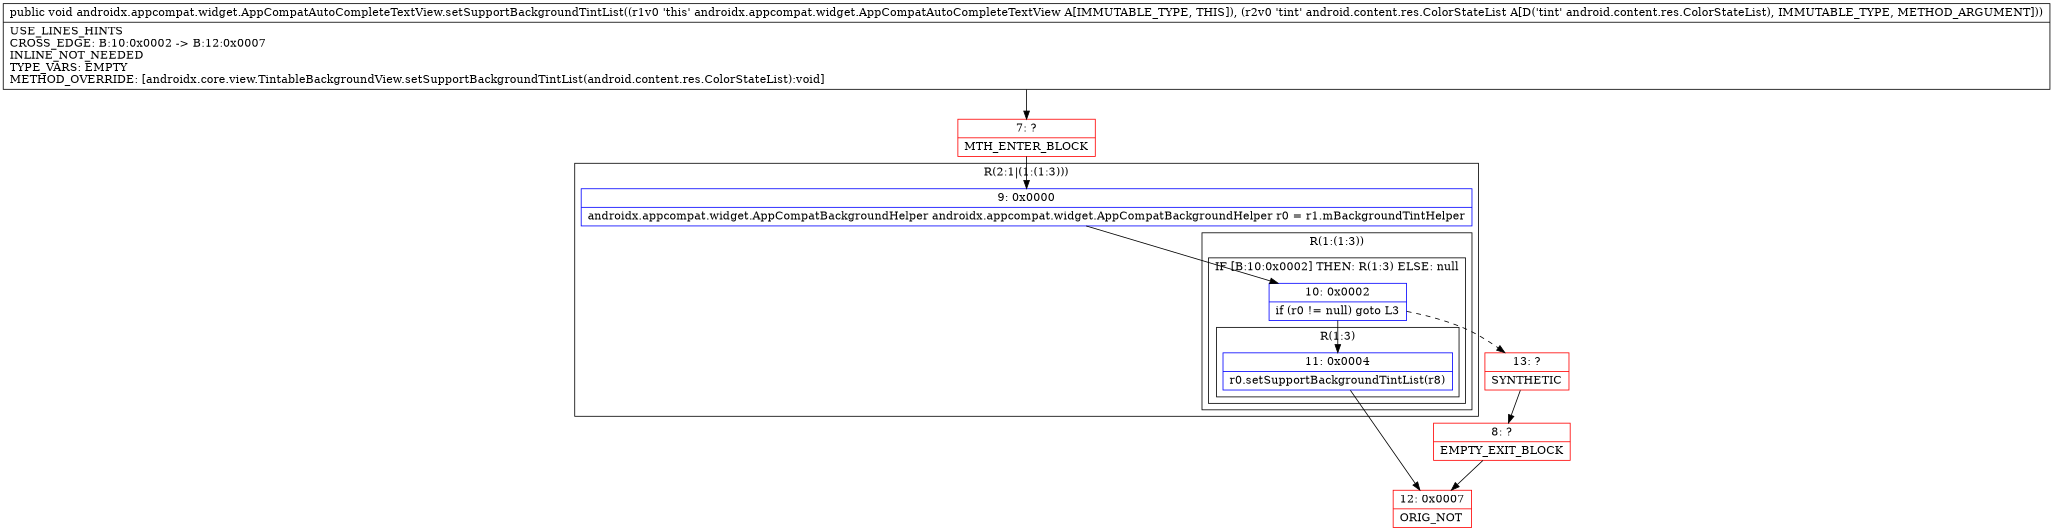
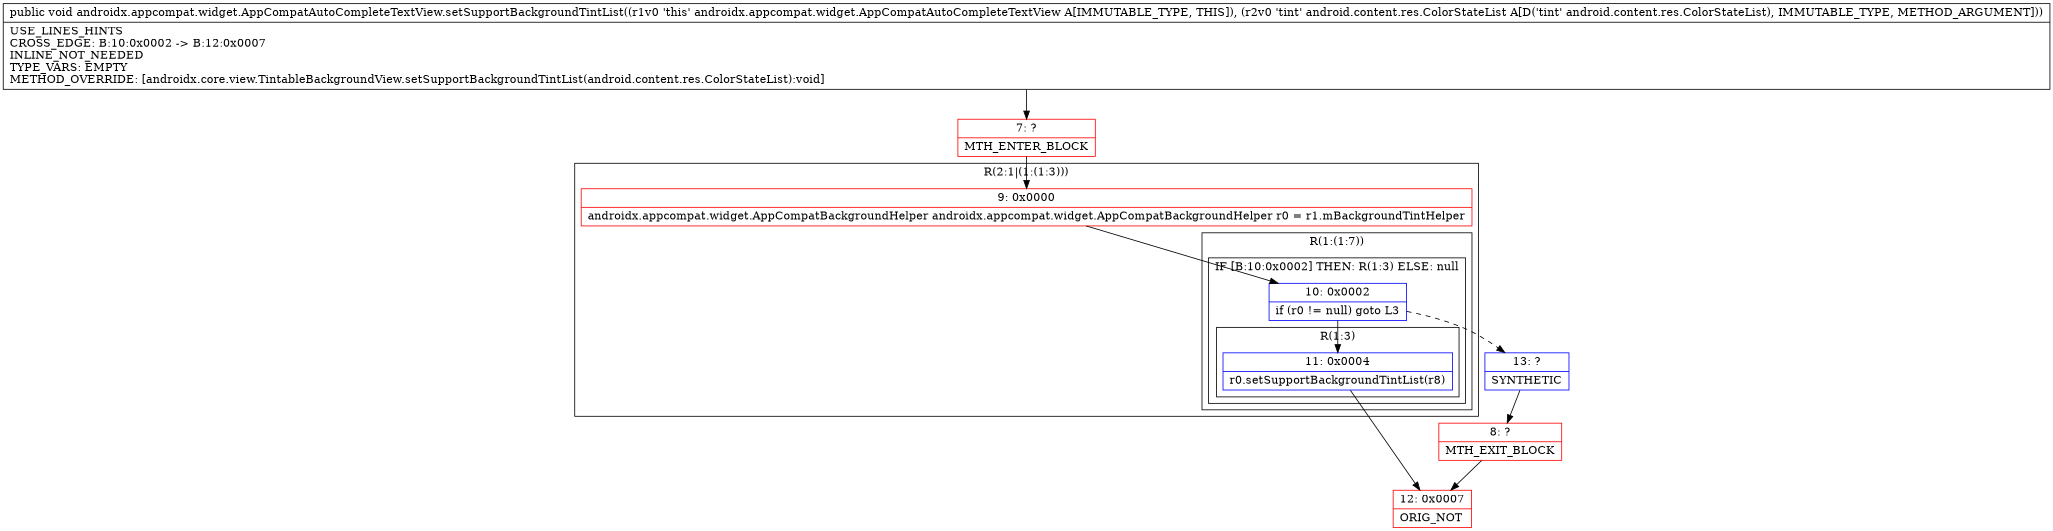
node "9: 0x0000": color blue -> red
cluster "R(1:(1:3))": label "R(1:(1:3))" -> "R(1:(1:7))"
node "13: ?": color red -> blue
node "8: ?": text "EMPTY_EXIT_BLOCK" -> "MTH_EXIT_BLOCK"
